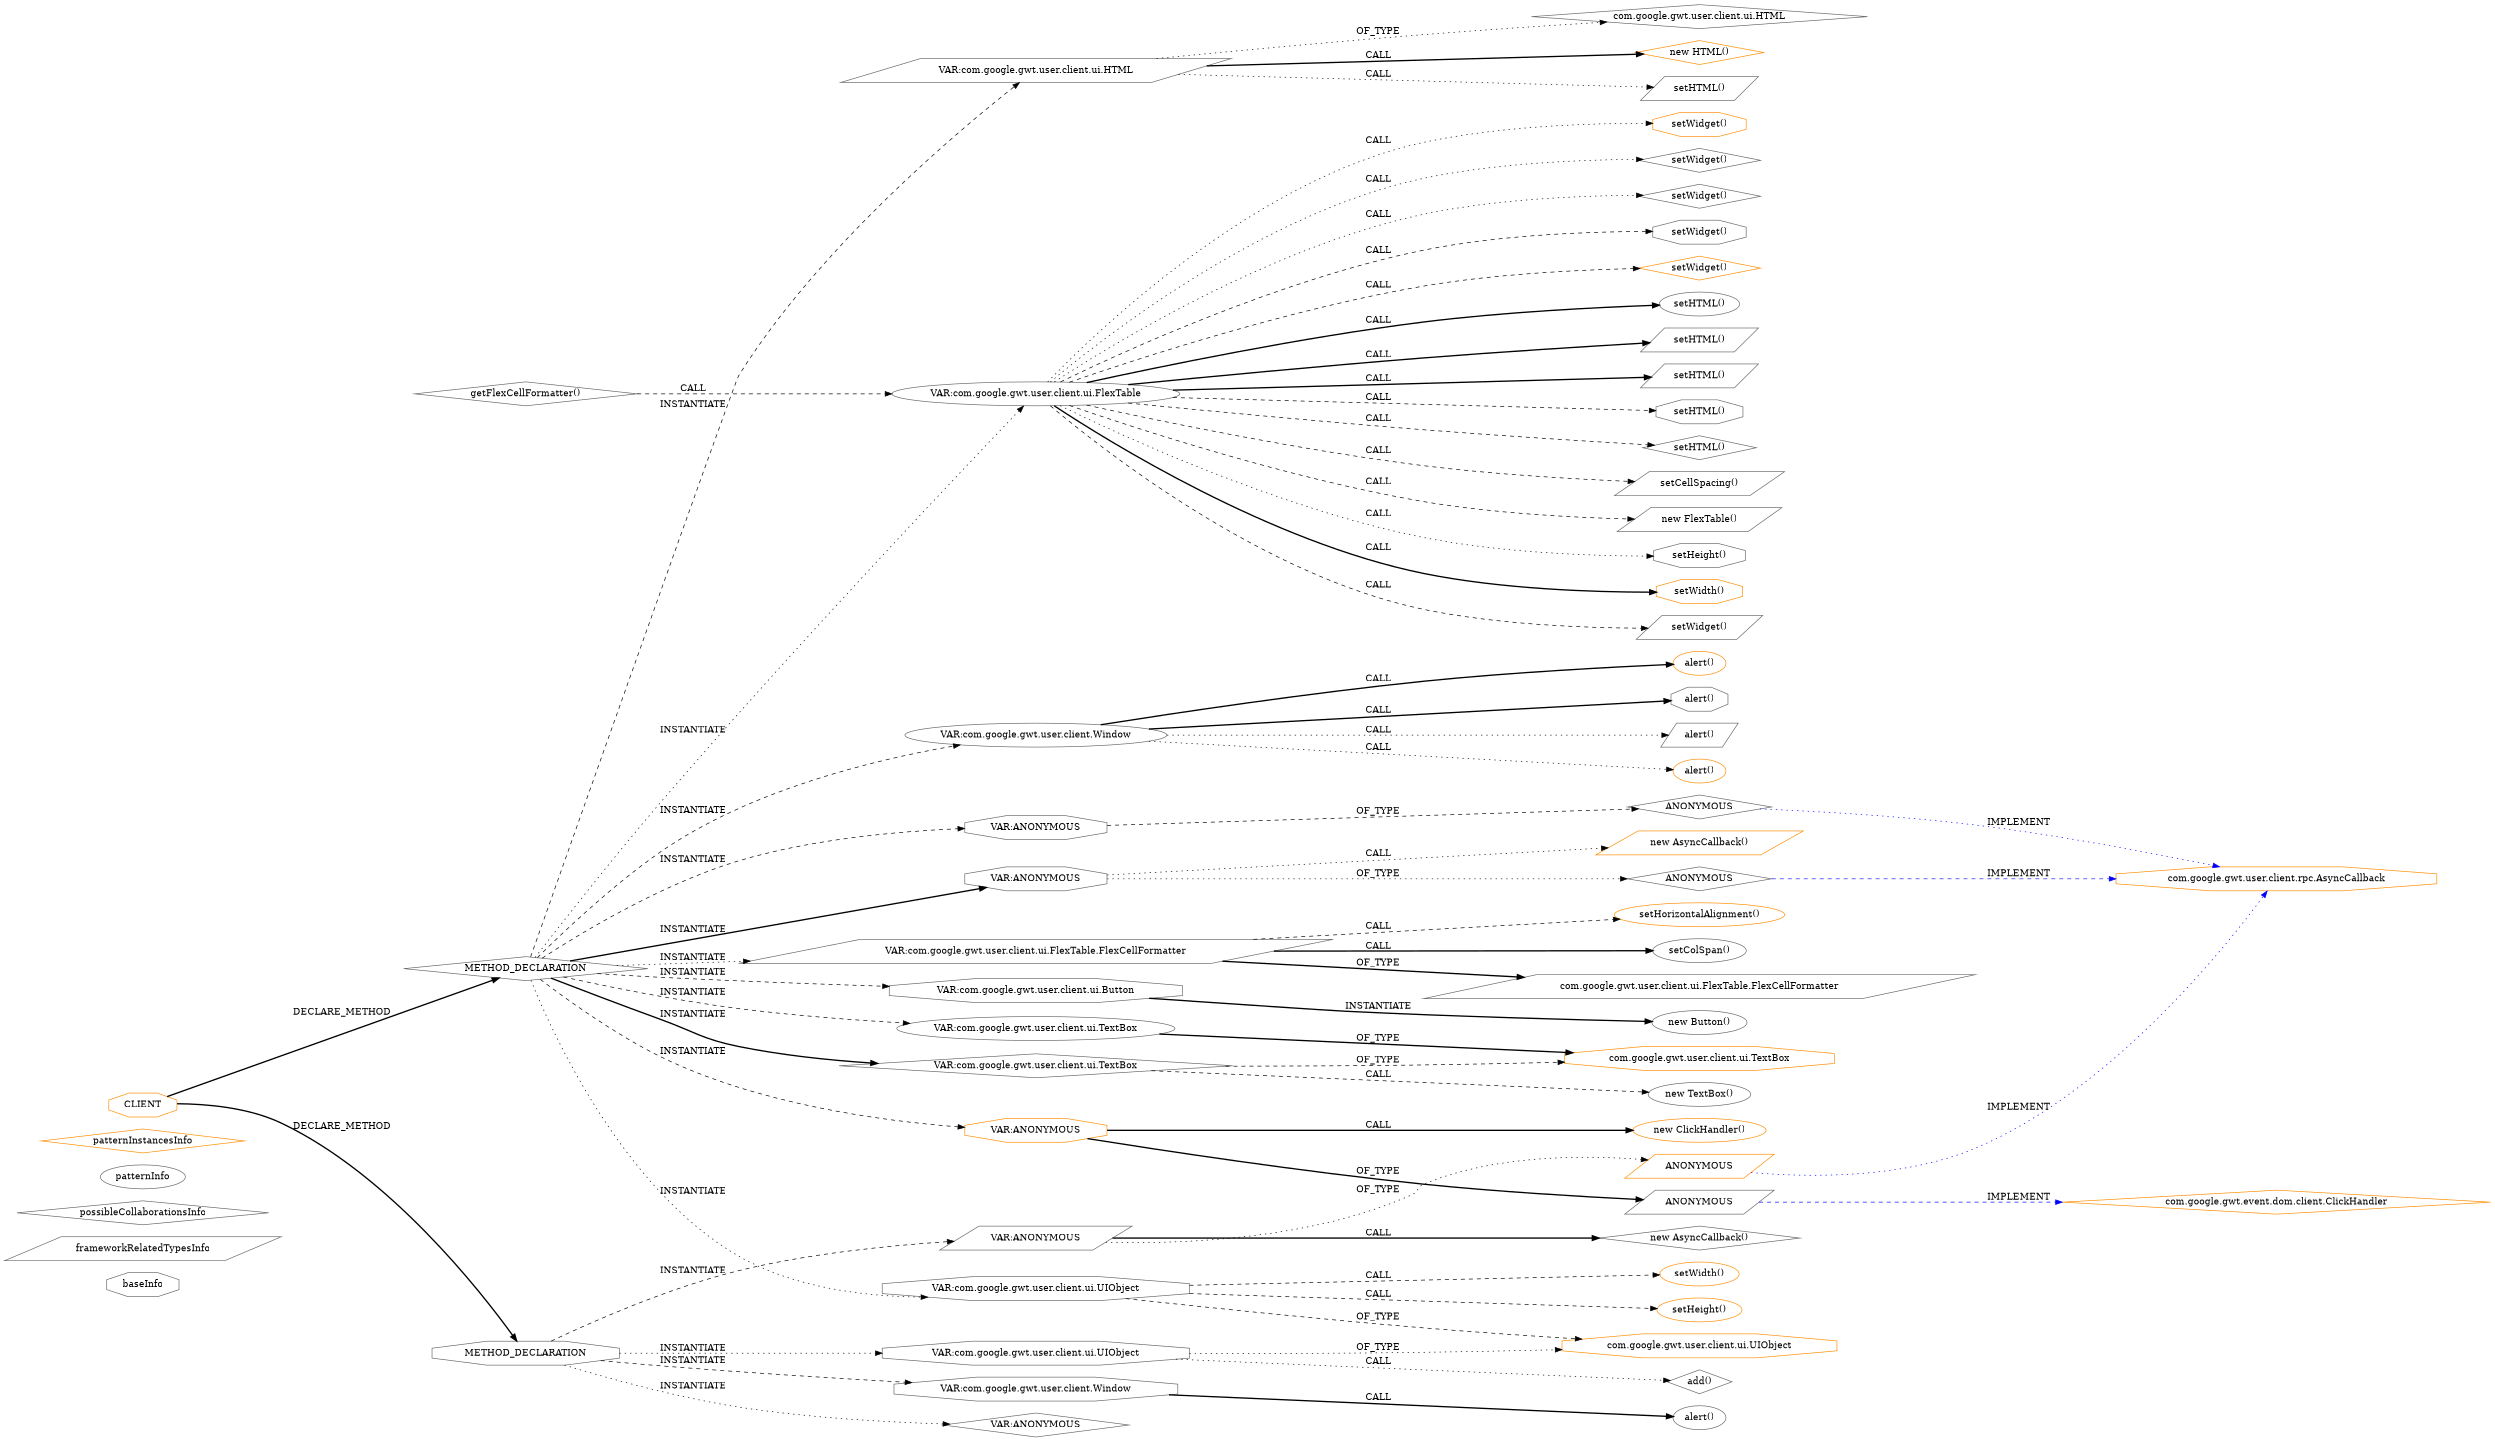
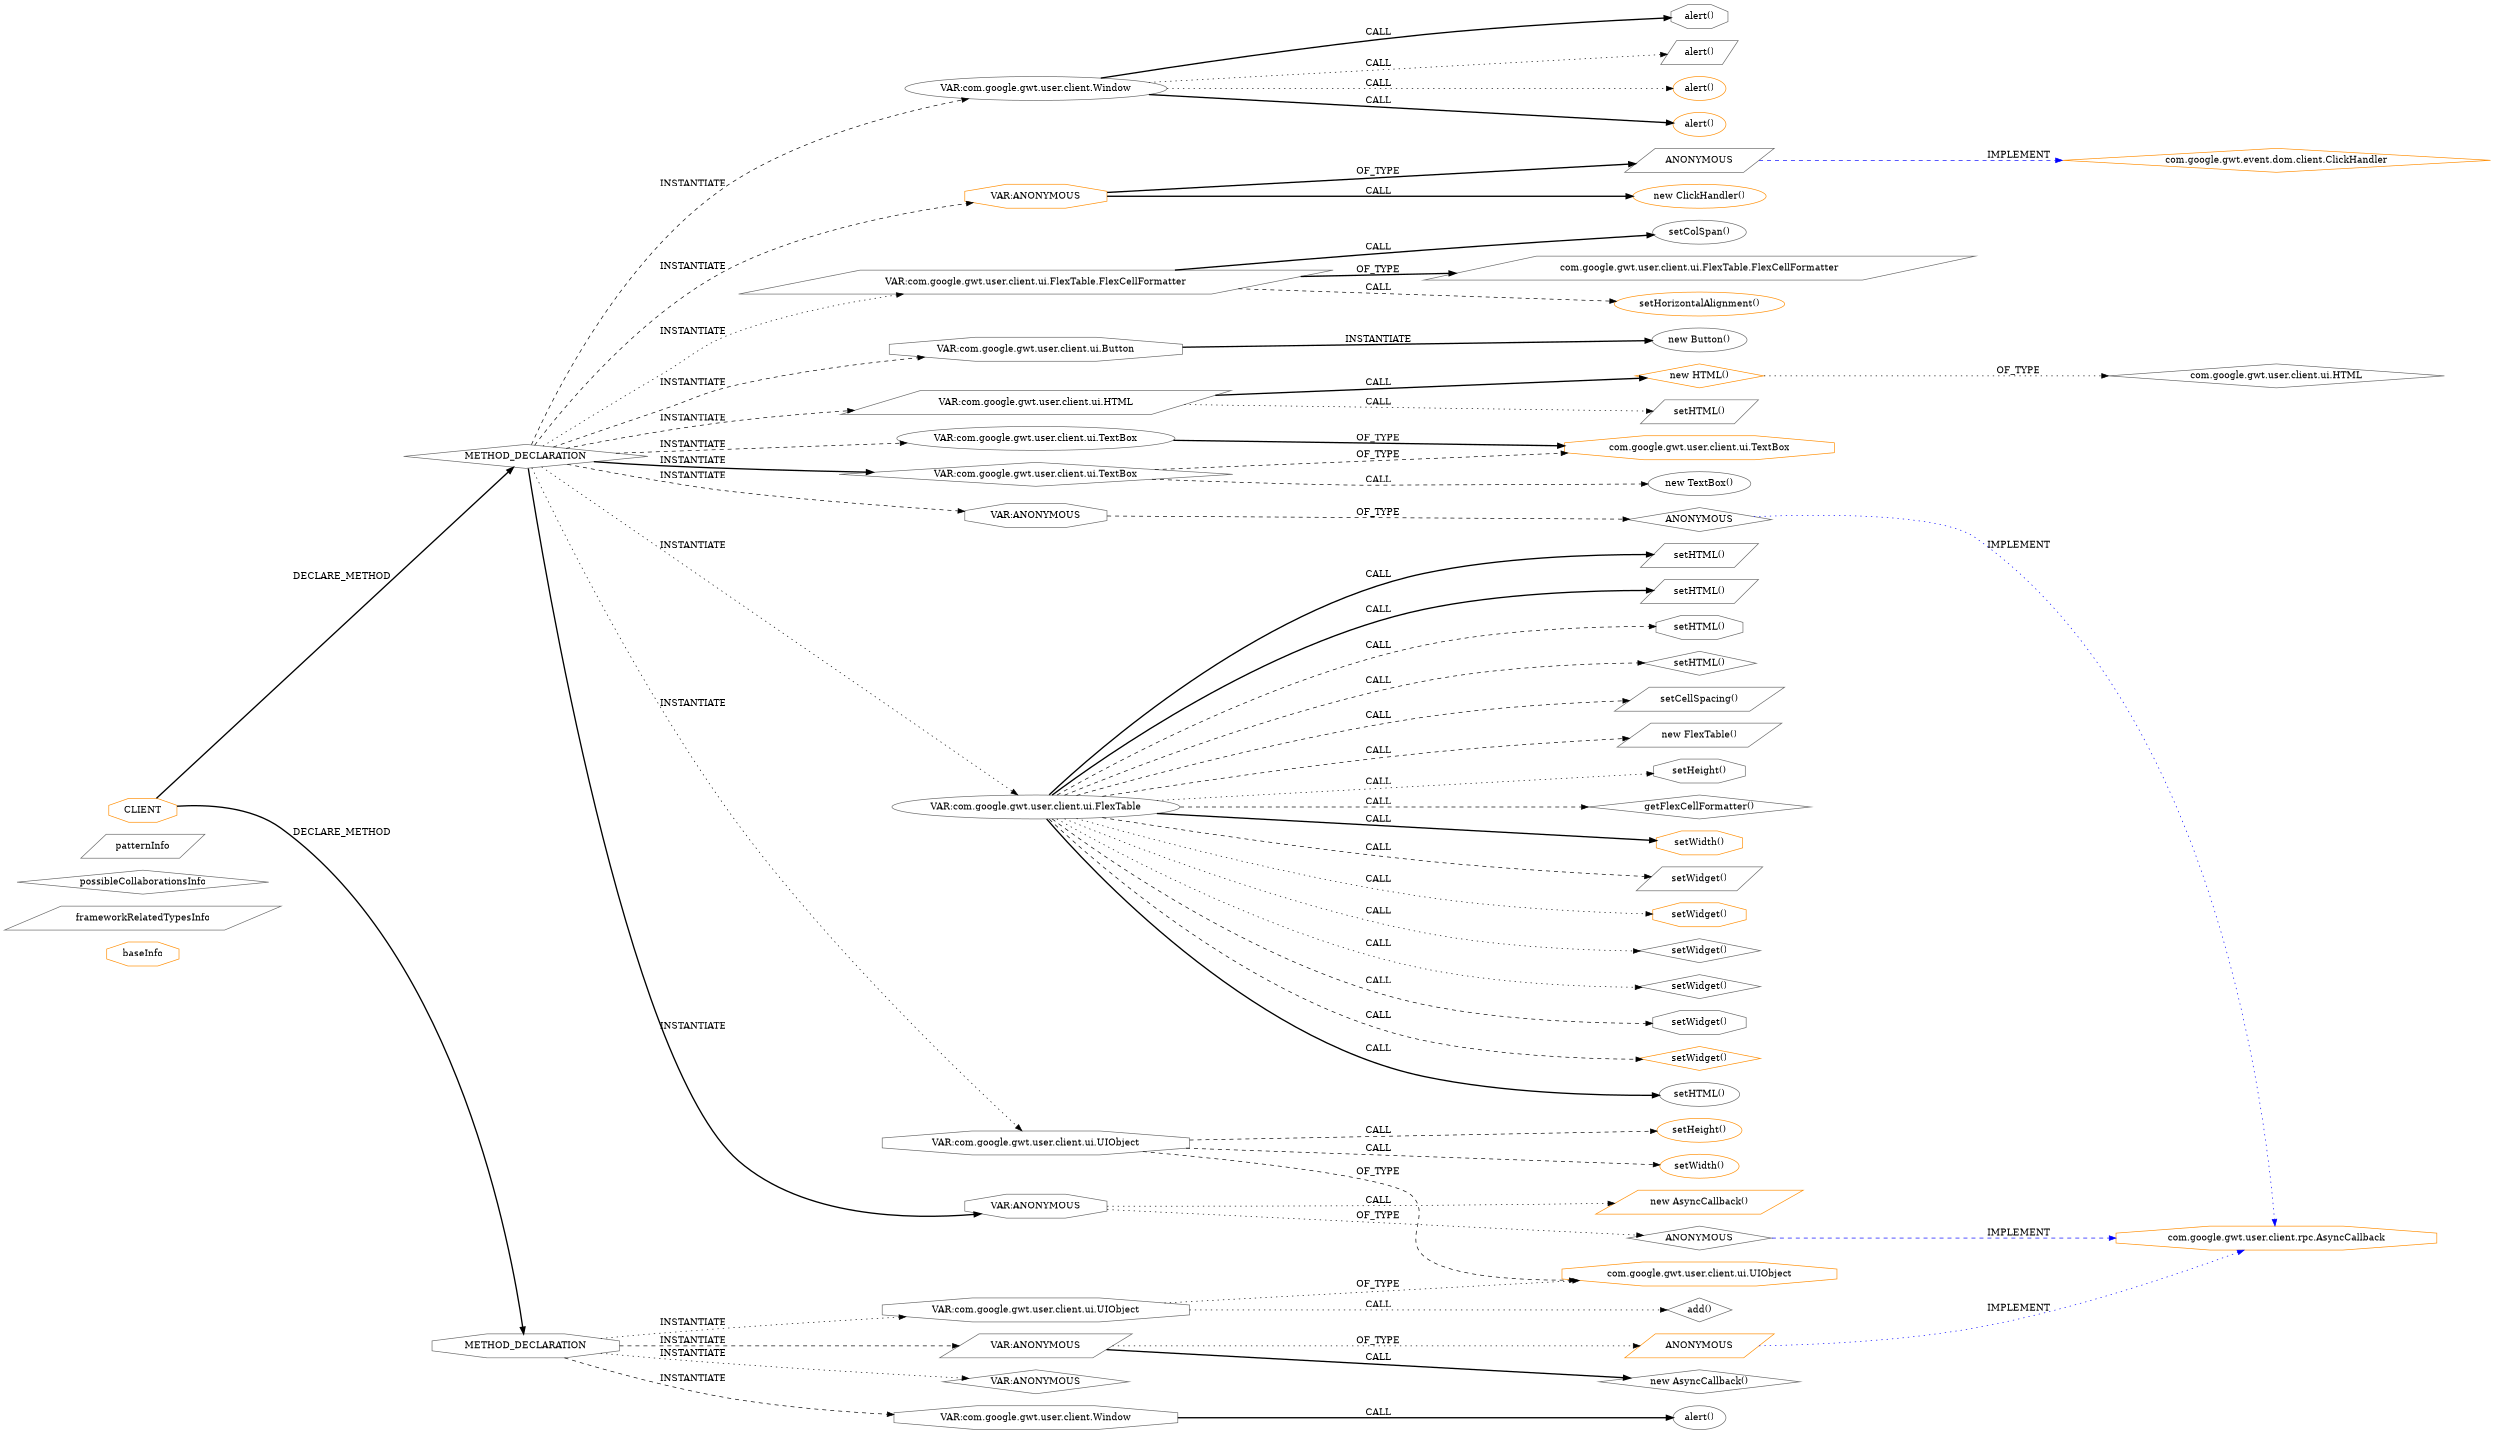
edge "VAR:com.google.gwt.user.client.ui.HTML" -> "com.google.gwt.user.client.ui.HTML": now "new HTML()" -> "com.google.gwt.user.client.ui.HTML"
edge "getFlexCellFormatter()" -> "VAR:com.google.gwt.user.client.ui.FlexTable": reversed
node "patternInstancesInfo": removed
node "patternInfo": shape ellipse -> parallelogram
node "baseInfo": color gray40 -> darkorange
